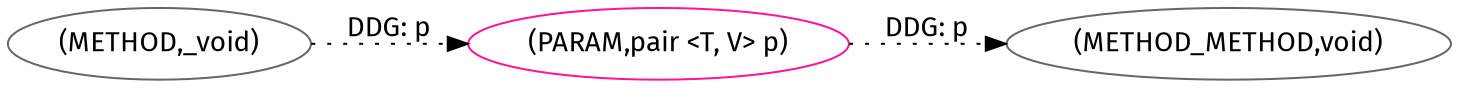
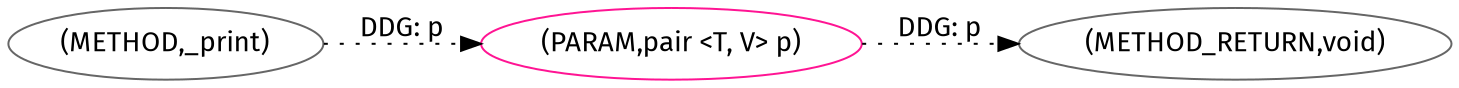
node "(METHOD,_void)": label "(METHOD,_void)" -> "(METHOD,_print)"
node "(METHOD_METHOD,void)": label "(METHOD_METHOD,void)" -> "(METHOD_RETURN,void)"
